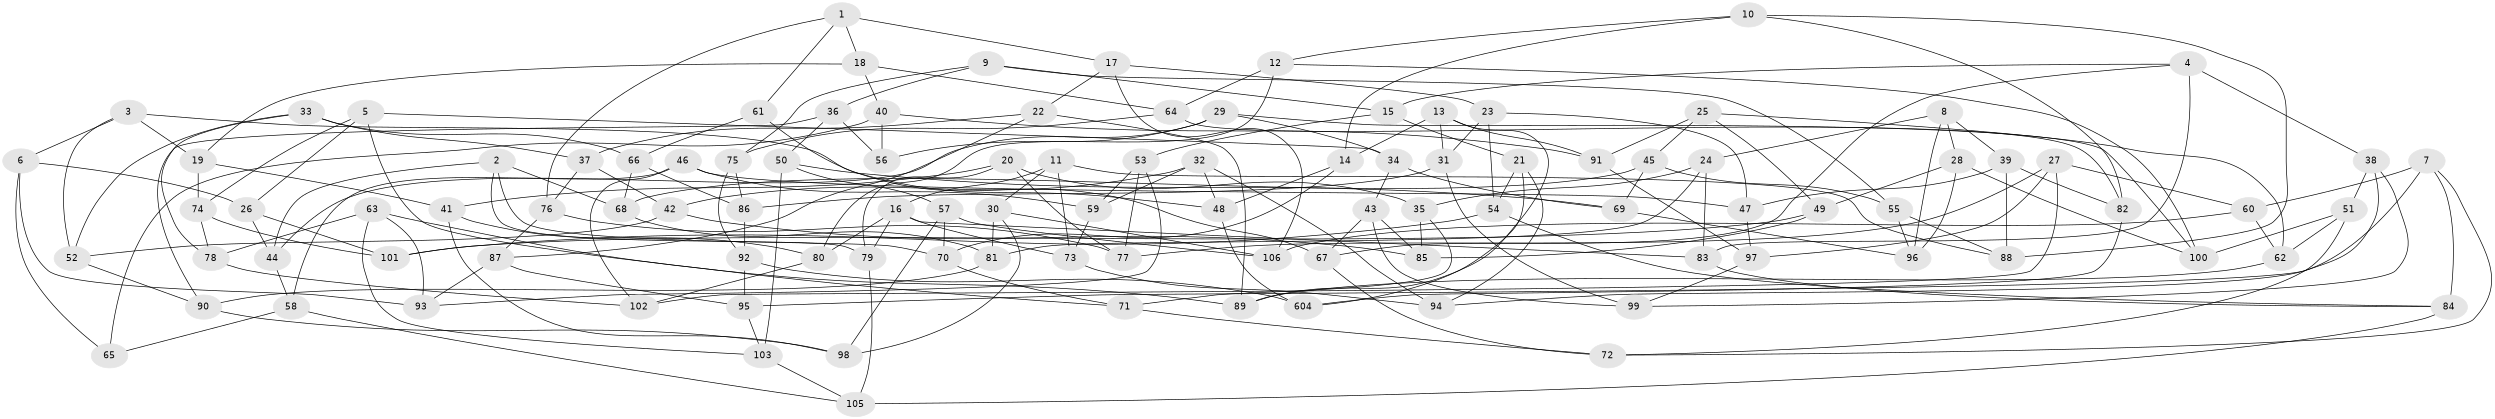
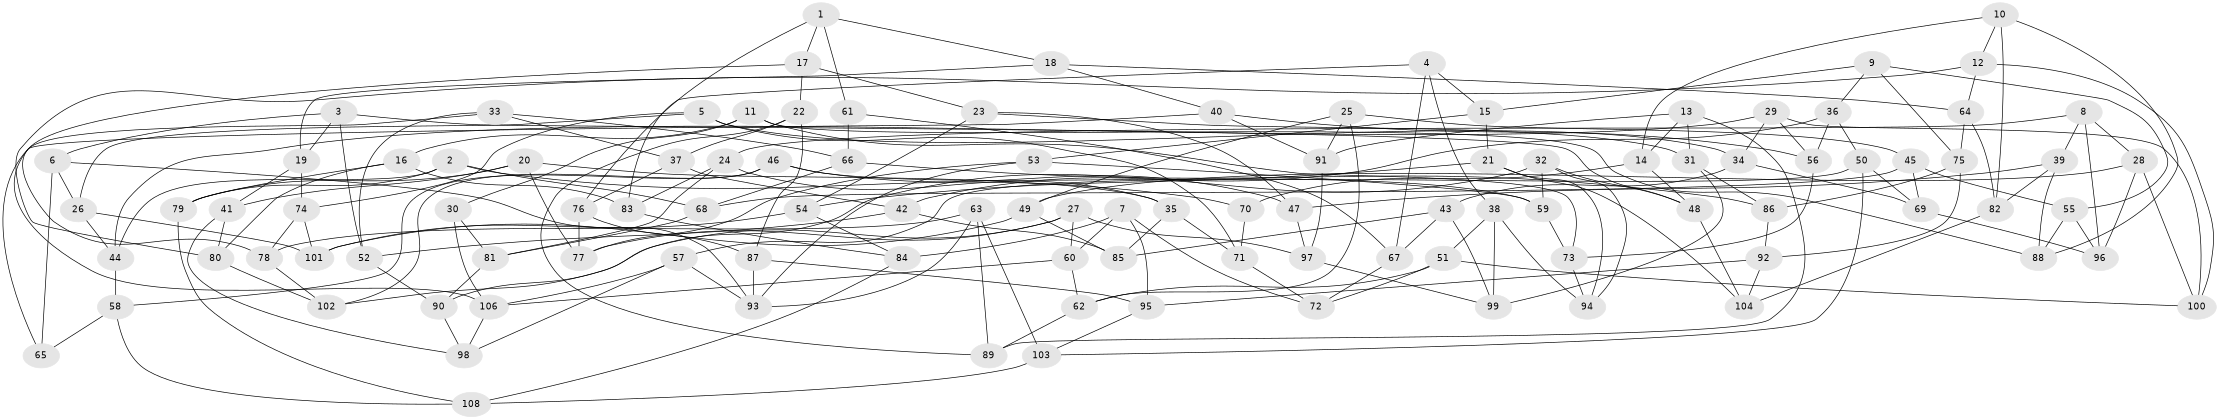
edge "57" -- "70": now "57" -- "93"
edge "16" -- "73": now "56" -- "73"
node "604": label "604" -> "104"
edge "30" -- "98": now "106" -- "98"
node "105": label "105" -> "108"
